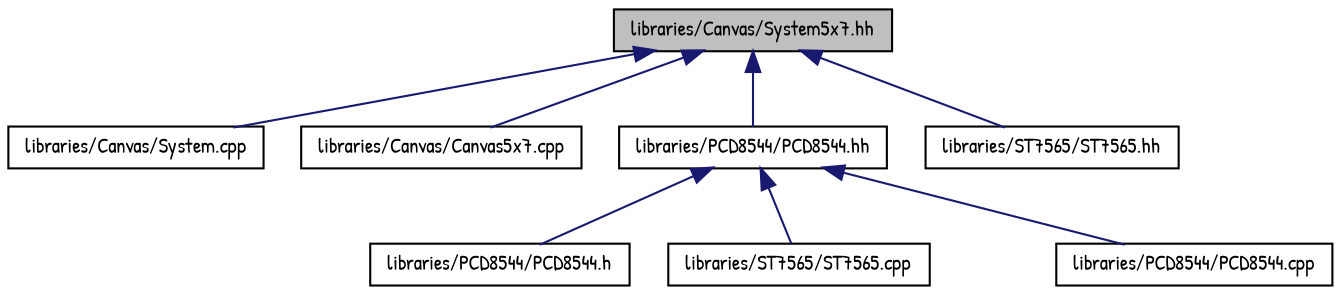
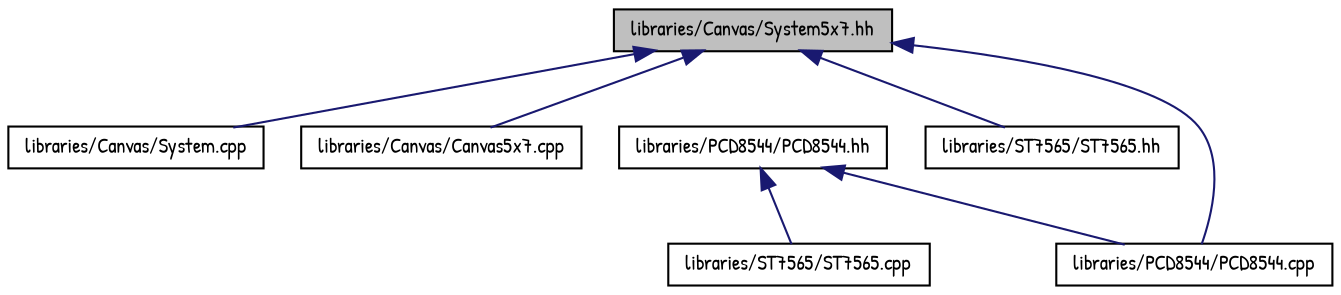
edge "libraries/PCD8544/PCD8544.hh" -> "libraries/Canvas/System5x7.hh": now "libraries/PCD8544/PCD8544.cpp" -> "libraries/Canvas/System5x7.hh"
node "libraries/PCD8544/PCD8544.h": removed
